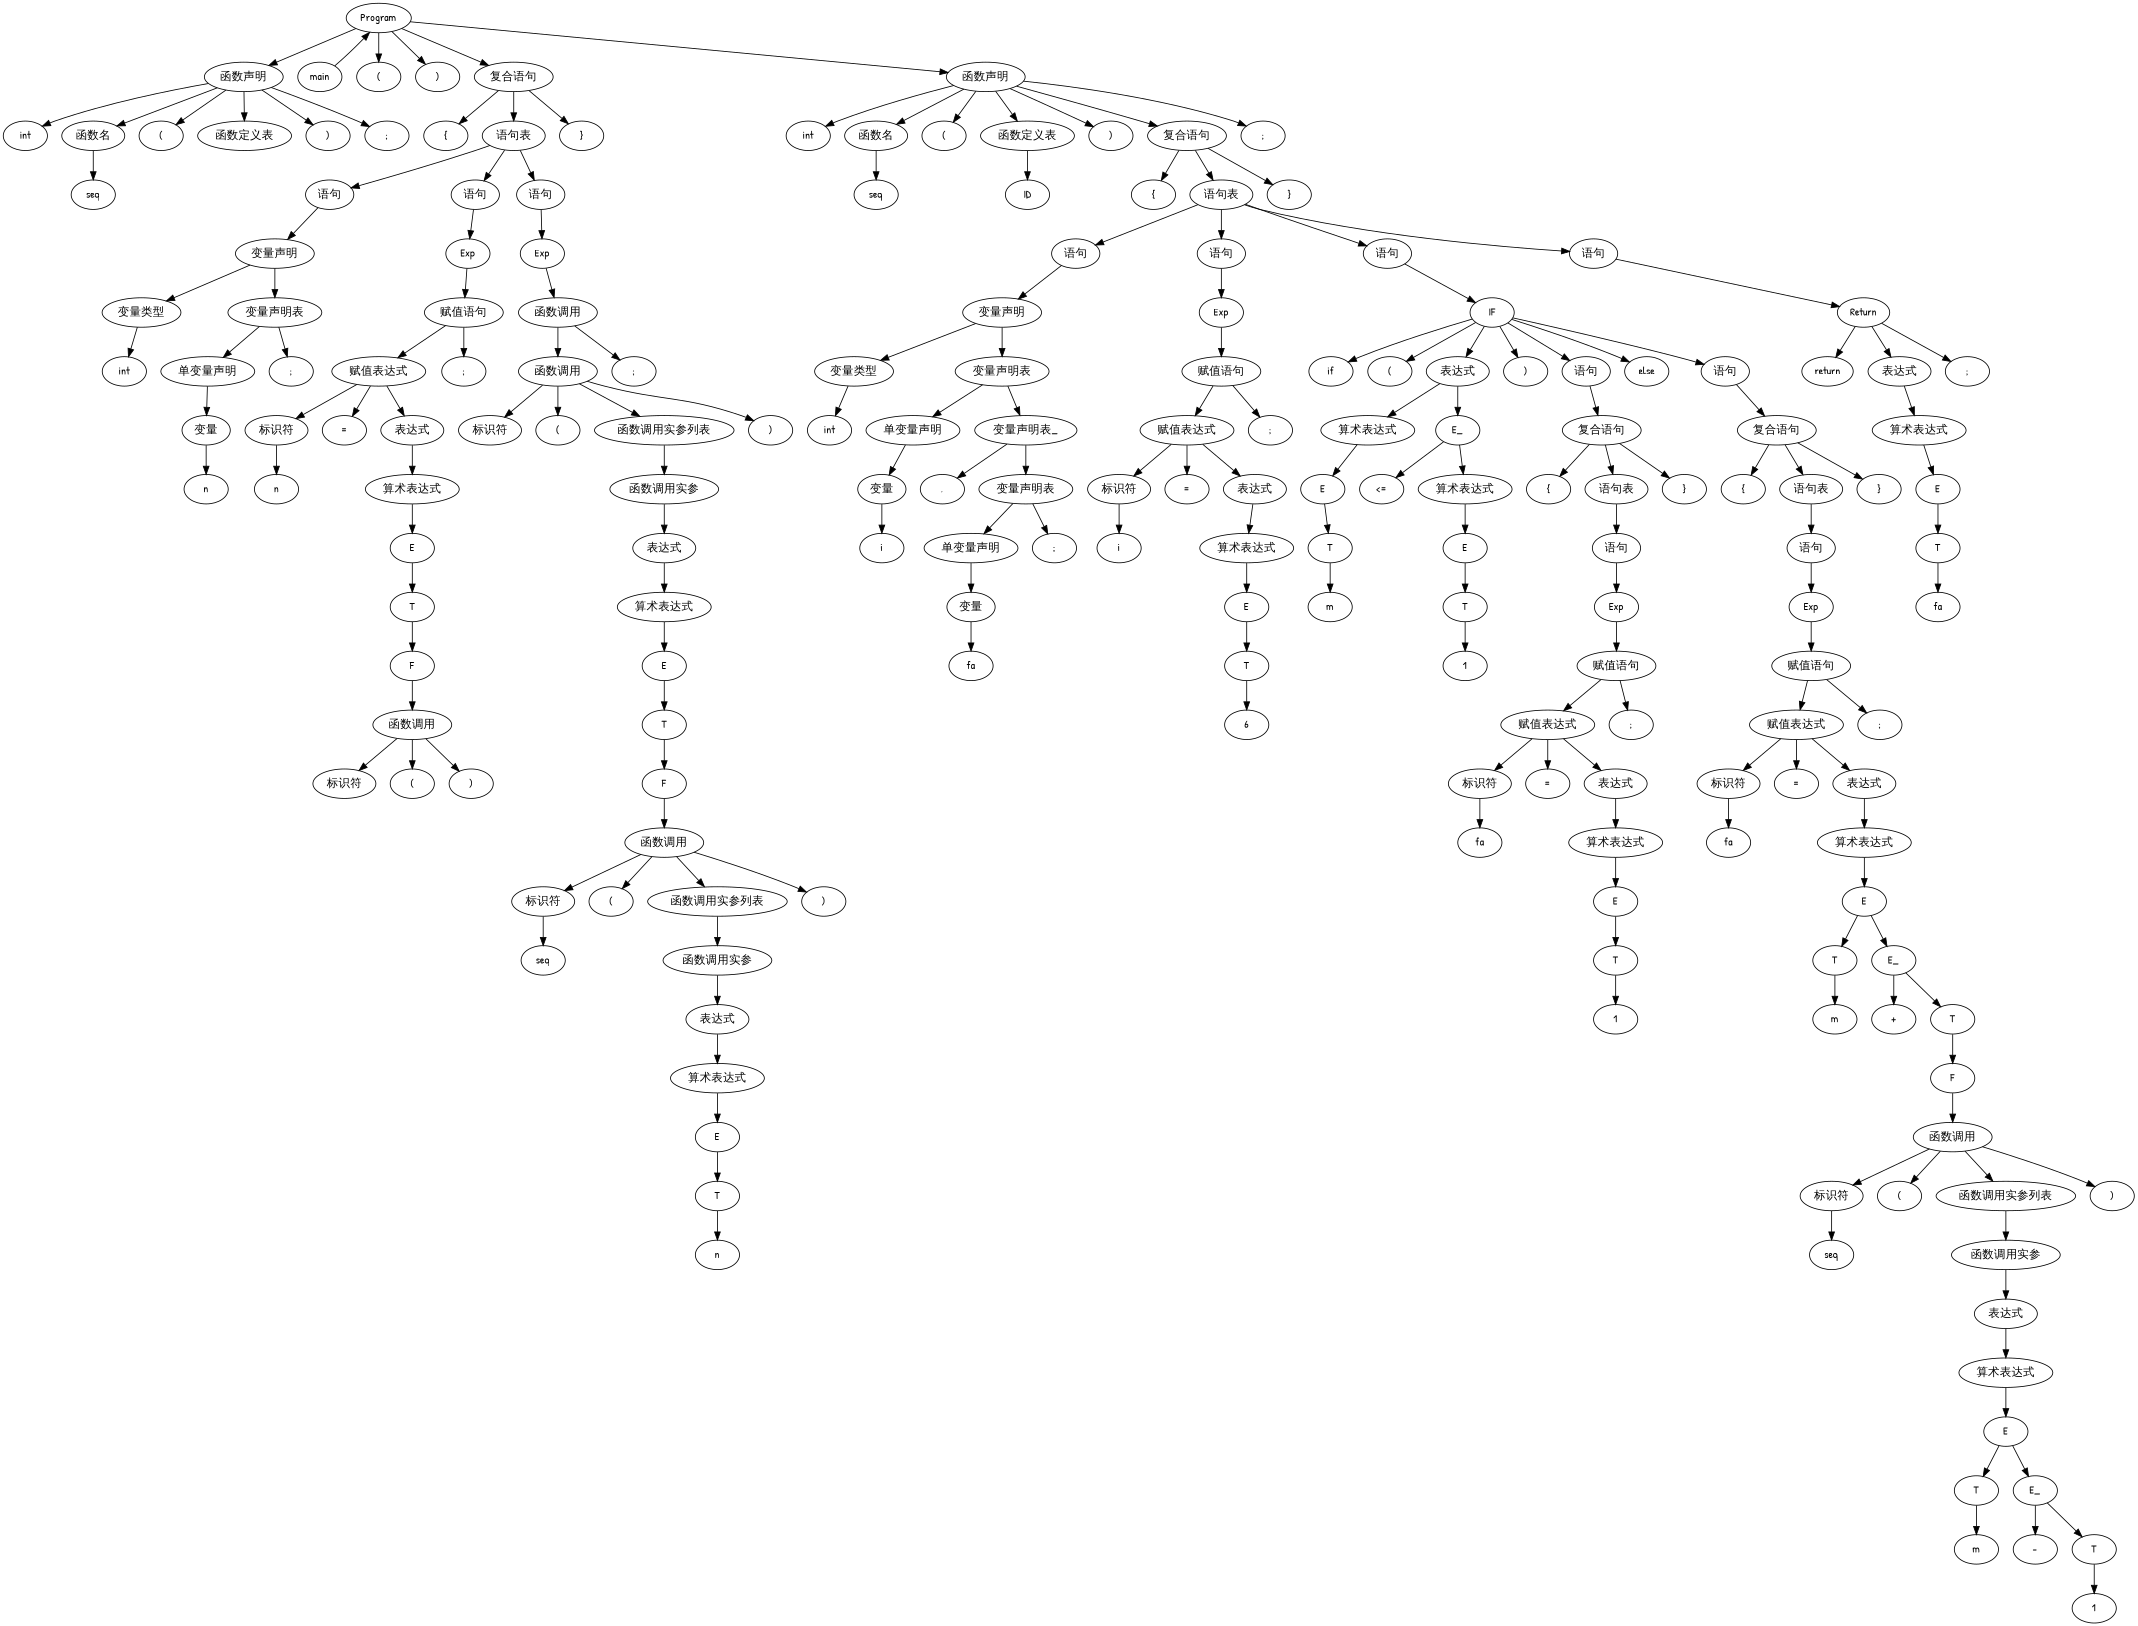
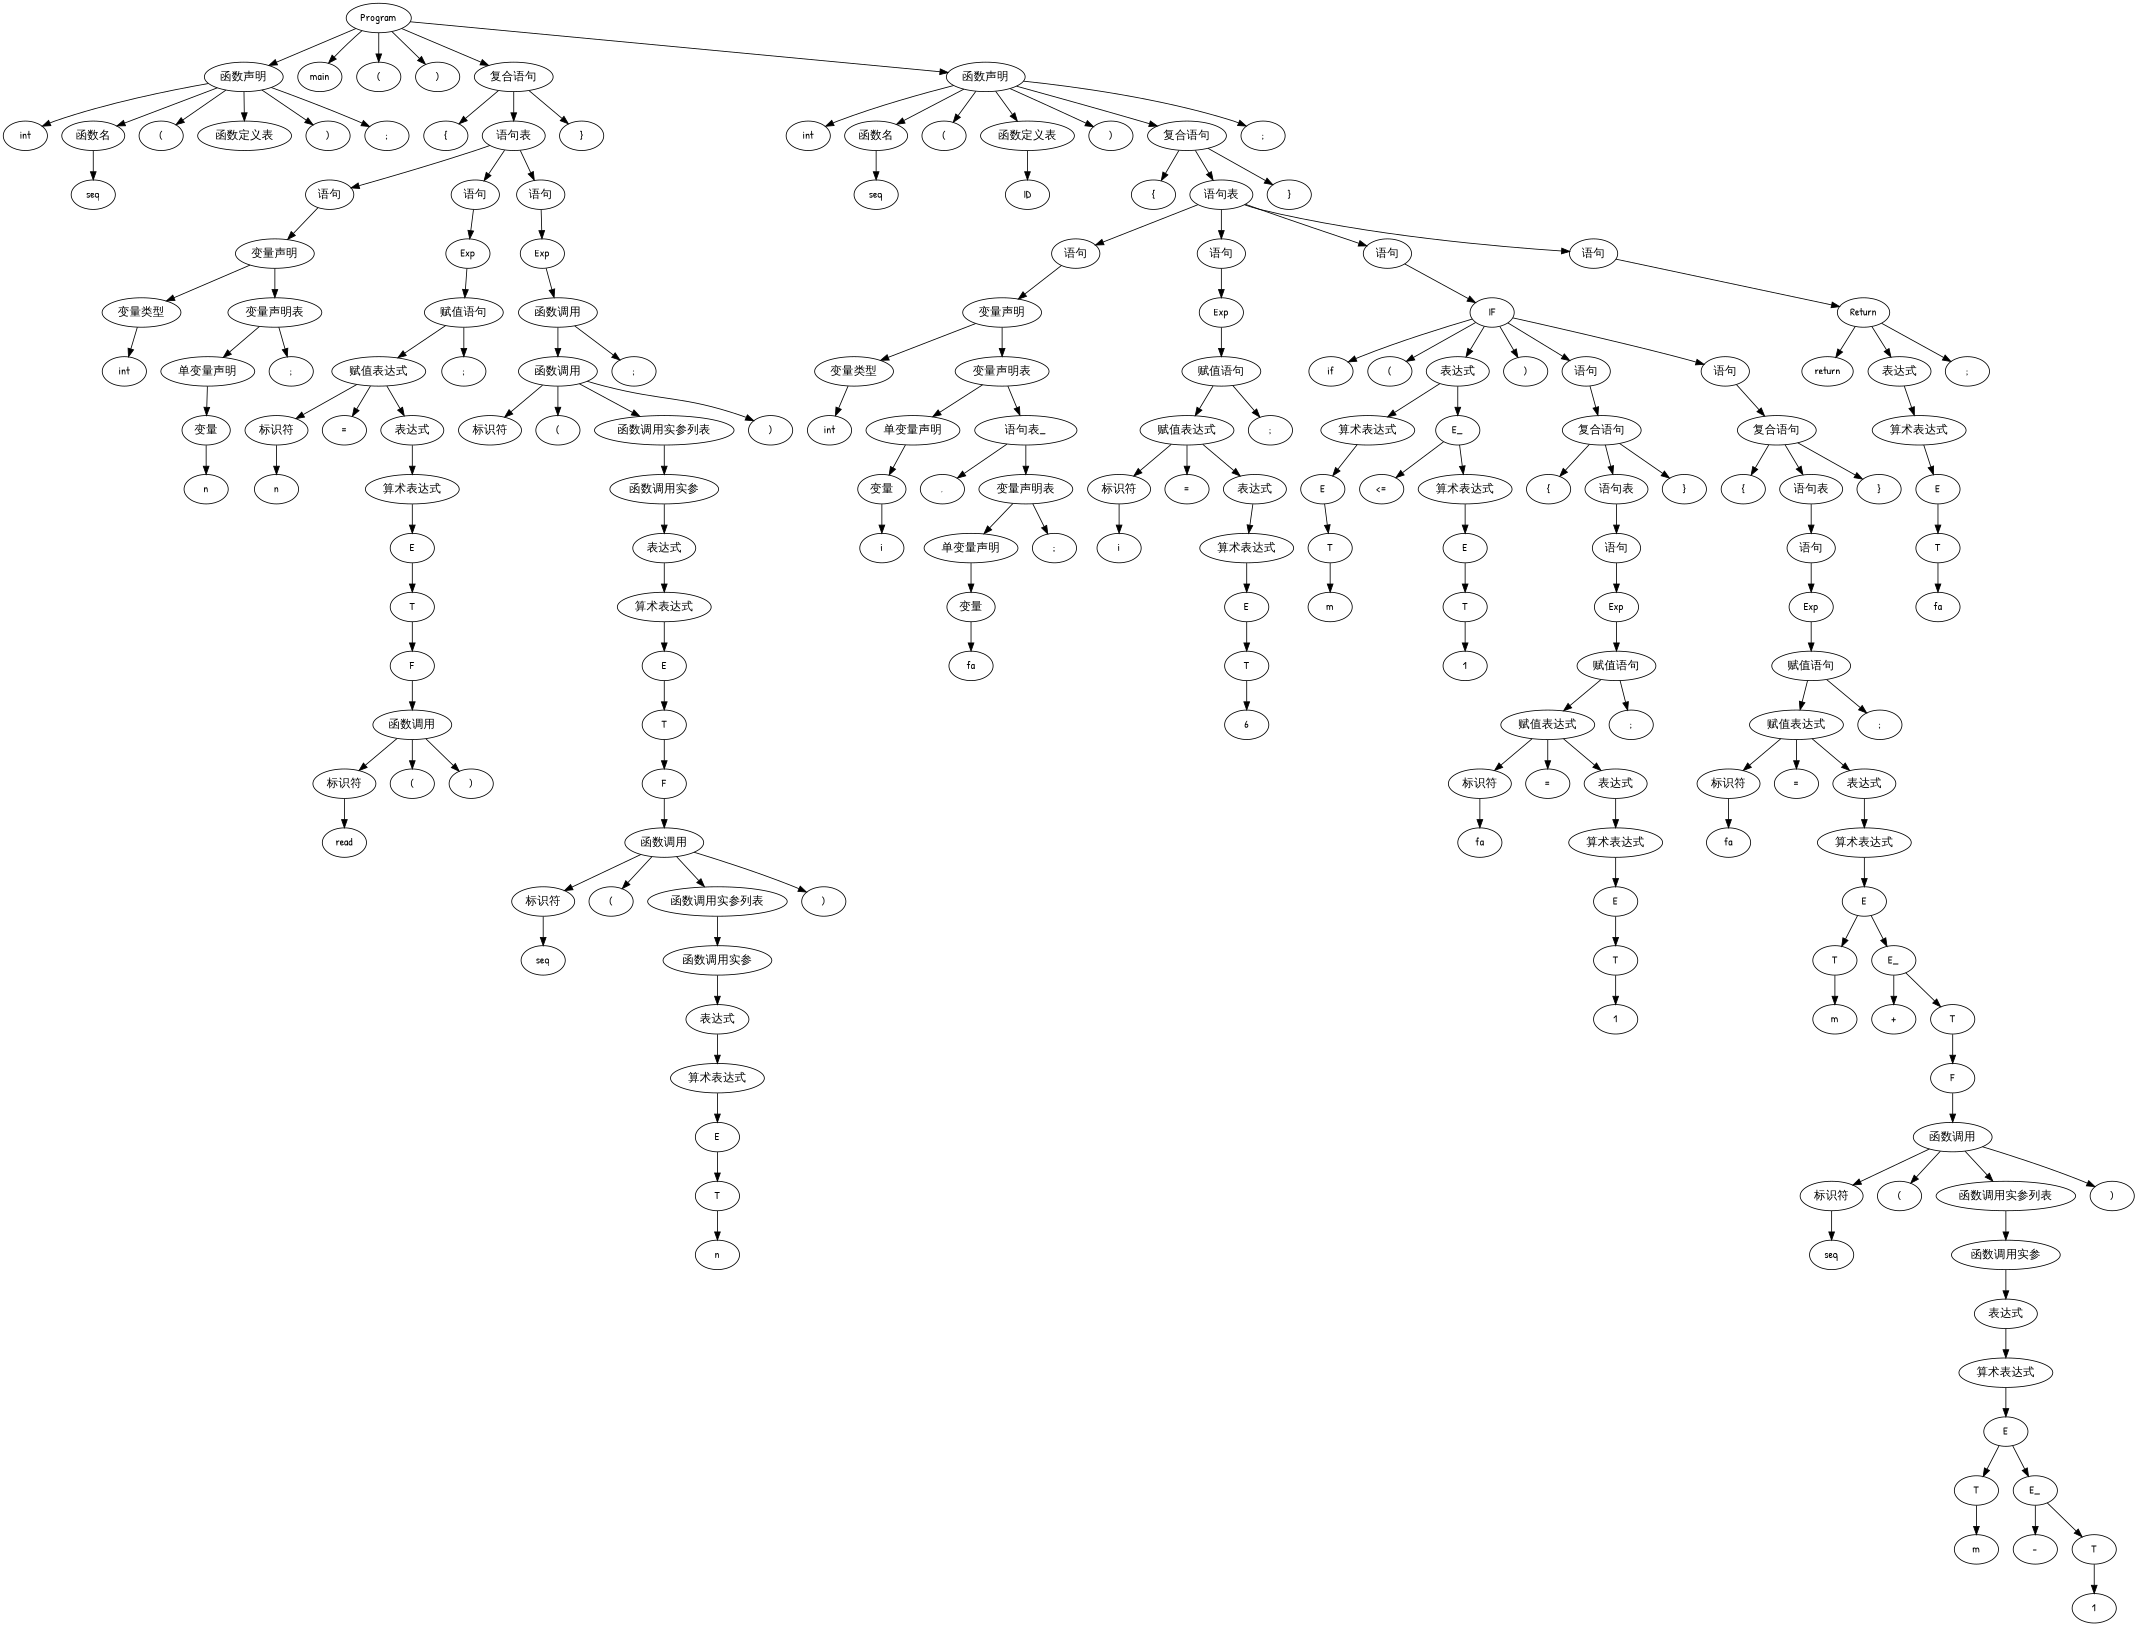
edge "main" -> "Program": reversed
node "else": removed
node "变量声明表_": label "变量声明表_" -> "语句表_"
node "read": added
